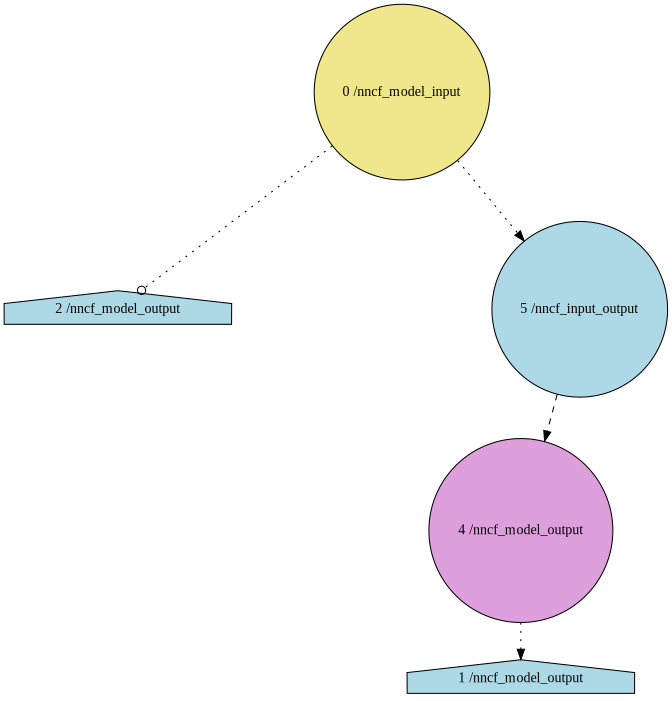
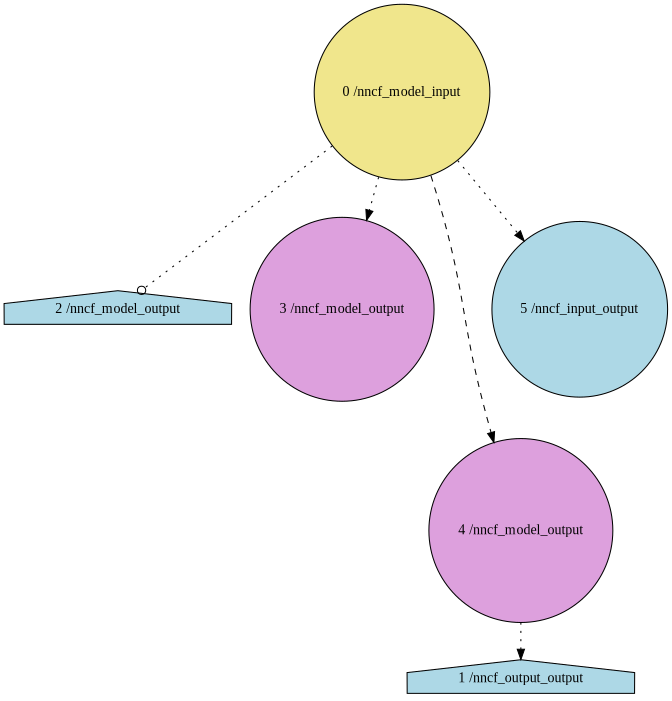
node "3 /nncf_model_output": added
edge "5 /nncf_input_output" -> "4 /nncf_model_output": now "0 /nncf_model_input" -> "4 /nncf_model_output"
node "1 /nncf_model_output": label "1 /nncf_model_output" -> "1 /nncf_output_output"
